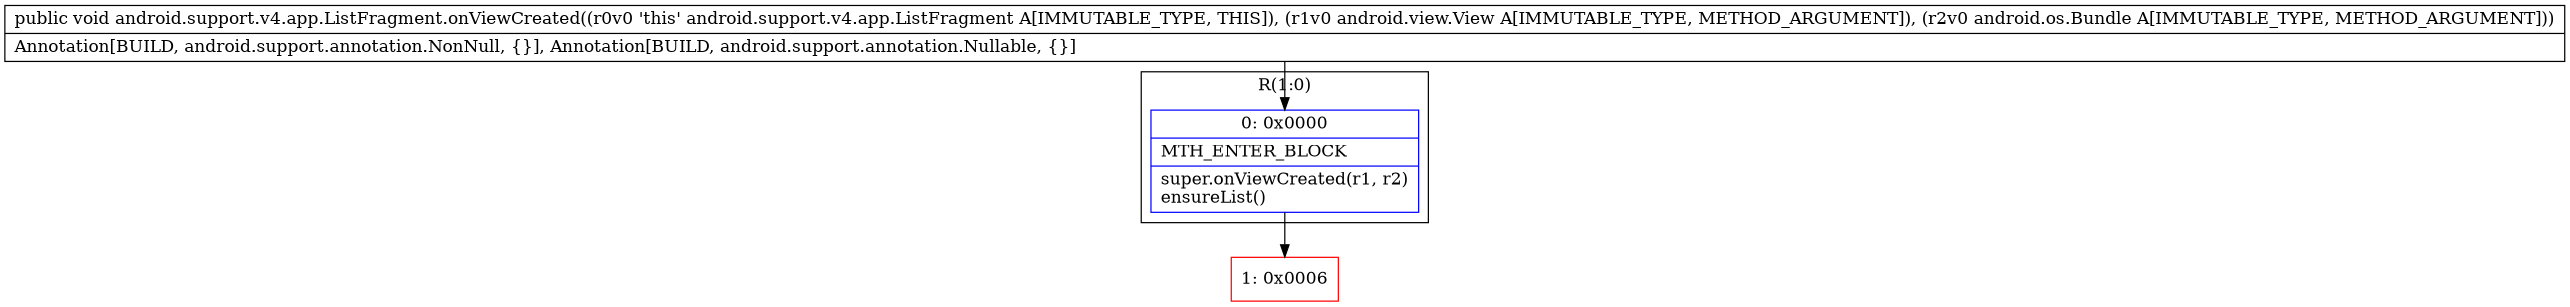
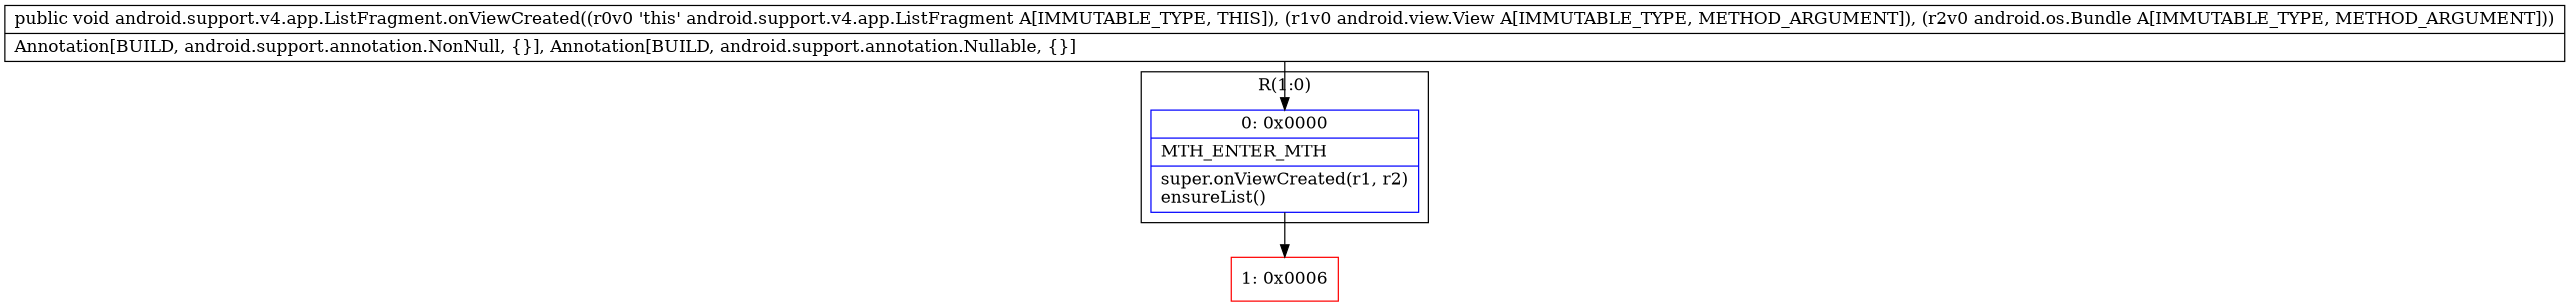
node "0: 0x0000": text "MTH_ENTER_BLOCK" -> "MTH_ENTER_MTH"
